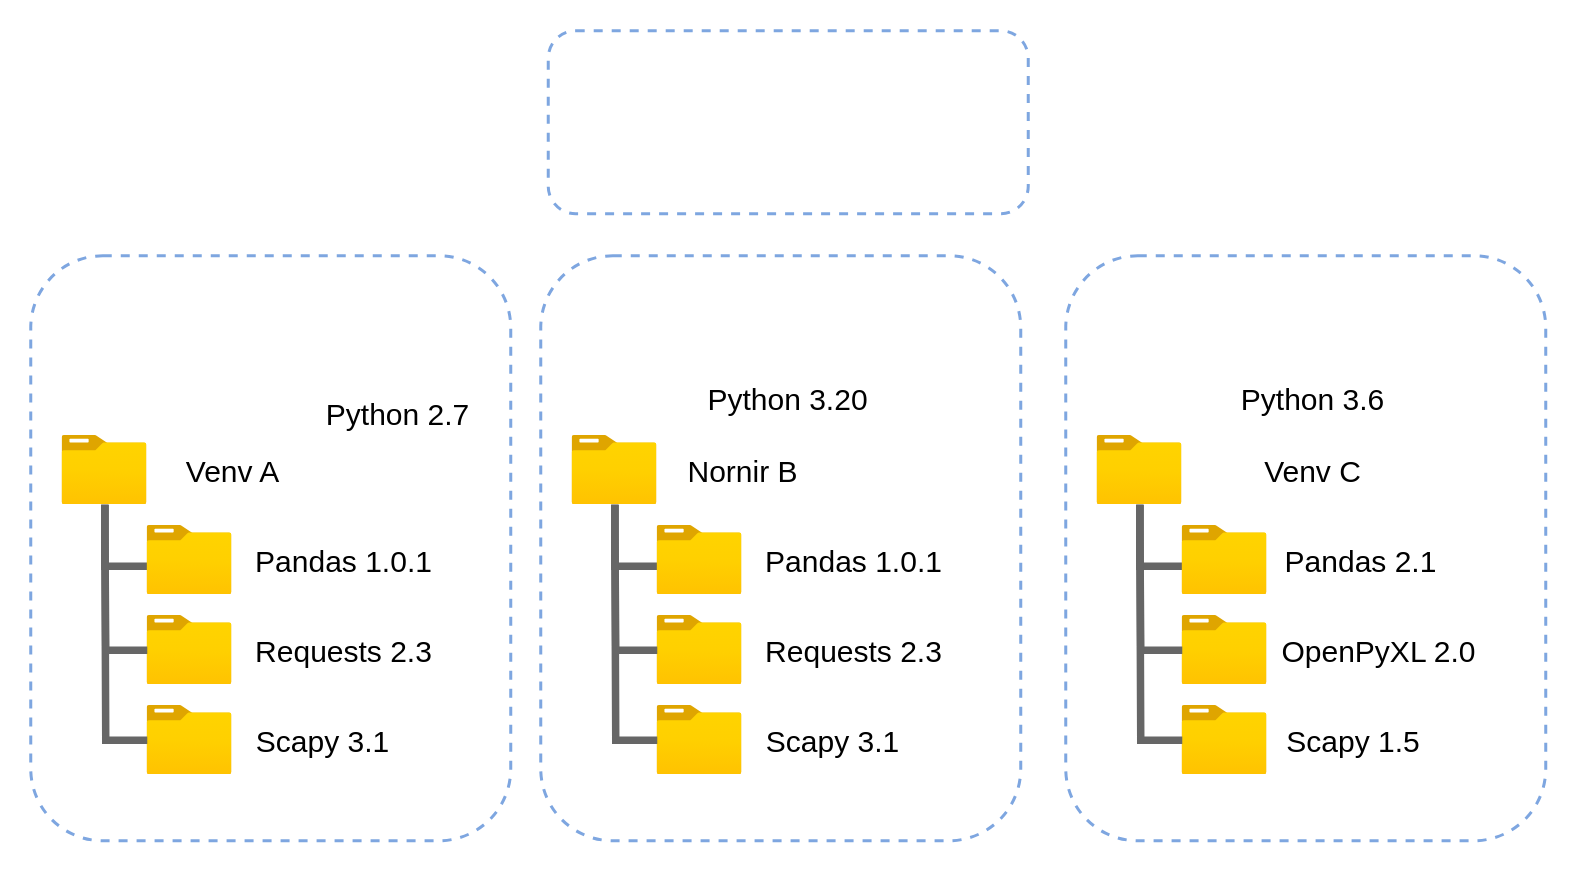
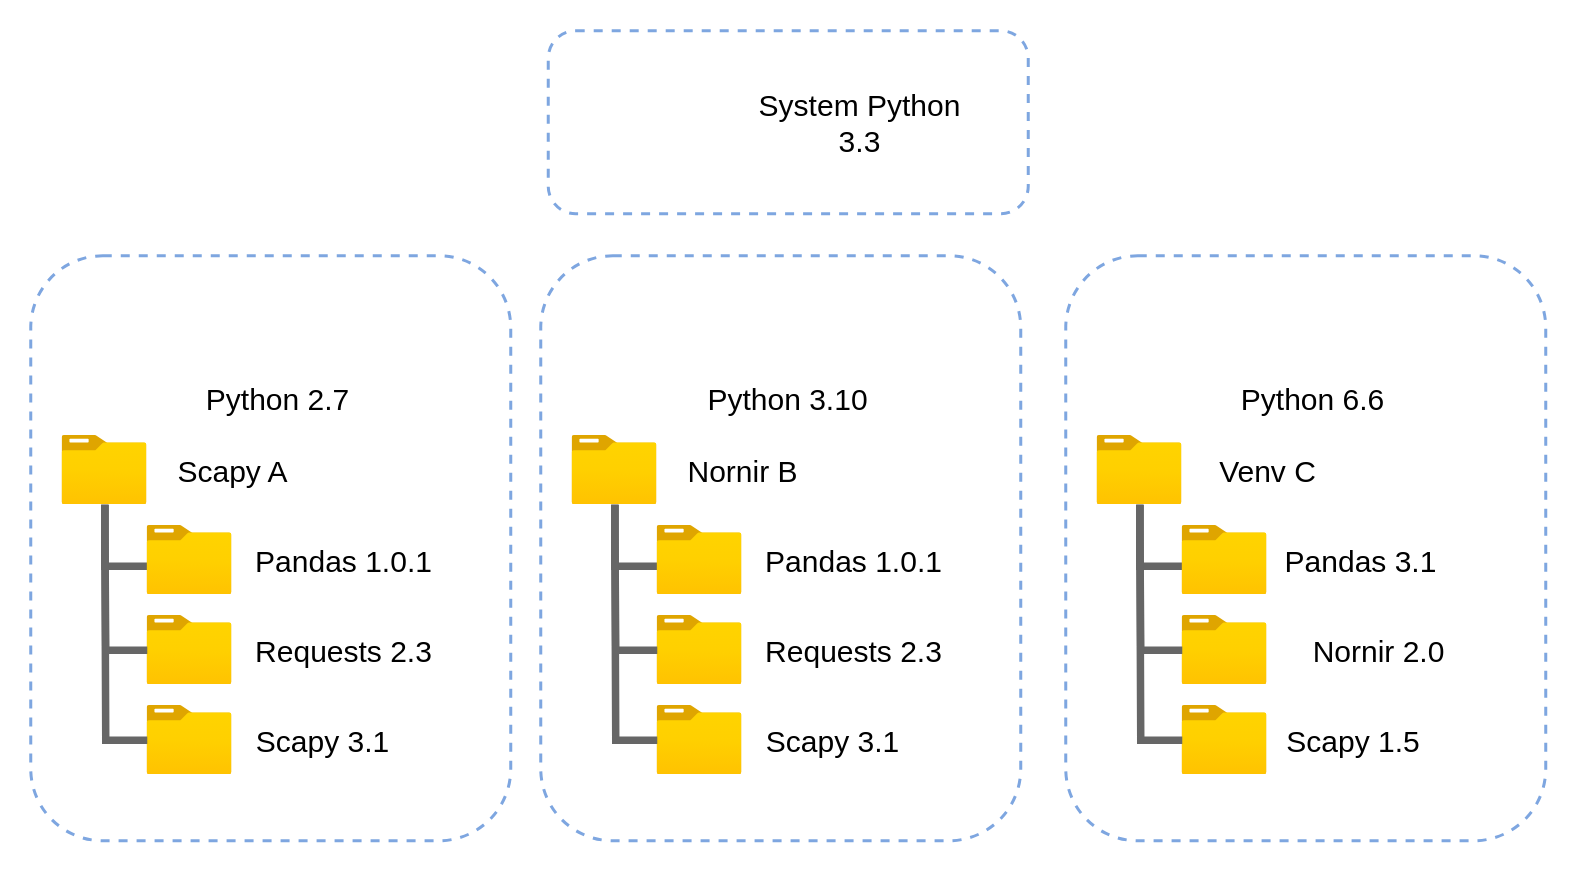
node "System Python 3.3": added
node "Python 3.20": label "Python 3.20" -> "Python 3.10"
node "Python 3.6": label "Python 3.6" -> "Python 6.6"
node "Python 2.7": moved (398, 413) -> (278, 398)
node "Venv A": label "Venv A" -> "Scapy A"
node "Venv C": moved (1313, 470) -> (1268, 470)
node "Pandas 2.1": label "Pandas 2.1" -> "Pandas 3.1"
node "OpenPyXL 2.0": label "OpenPyXL 2.0" -> "Nornir 2.0"
